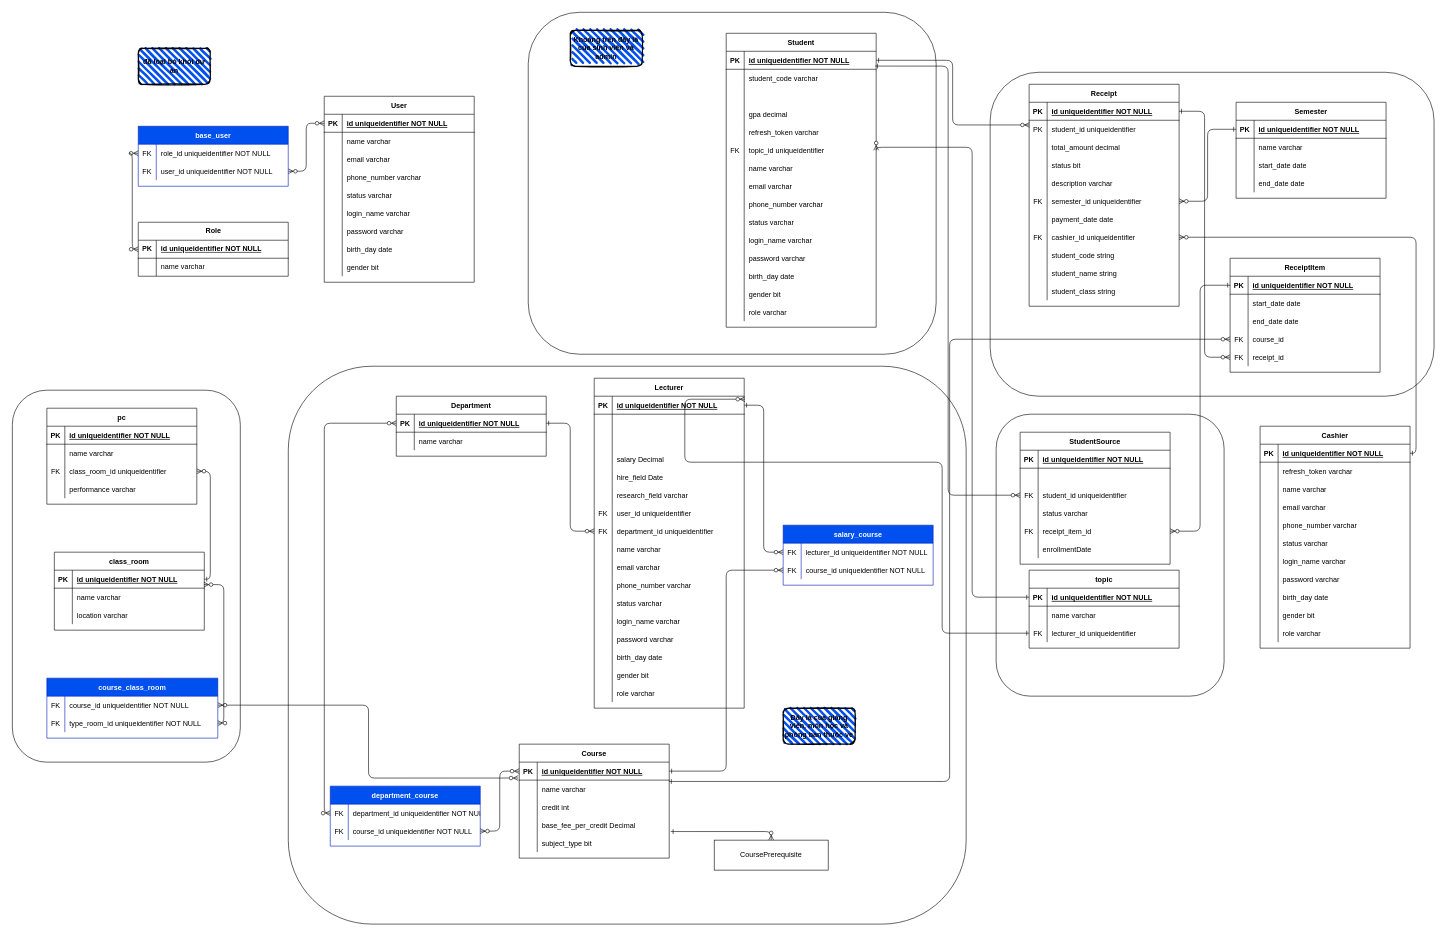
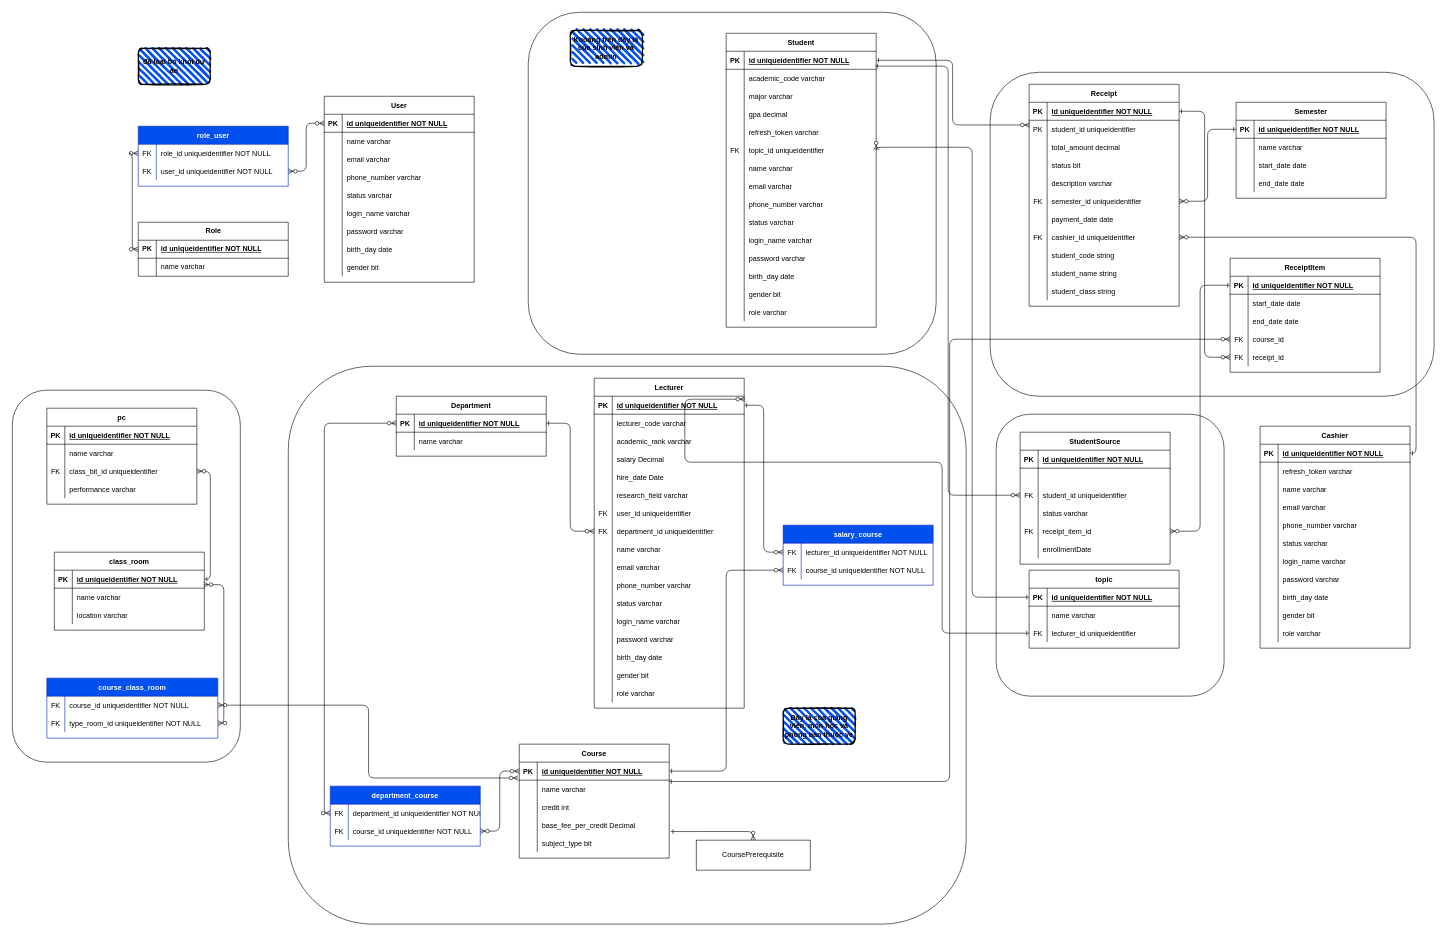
node "student_code varchar": label "student_code varchar" -> "academic_code varchar"
node "major varchar": added
node "base_user": label "base_user" -> "role_user"
node "lecturer_code varchar": added
node "academic_rank varchar": added
node "class_room_id uniqueidentifier": label "class_room_id uniqueidentifier" -> "class_bit_id uniqueidentifier"
node "hire_field Date": label "hire_field Date" -> "hire_date Date"
node "CoursePrerequisite": moved (771, 855) -> (753, 855)
